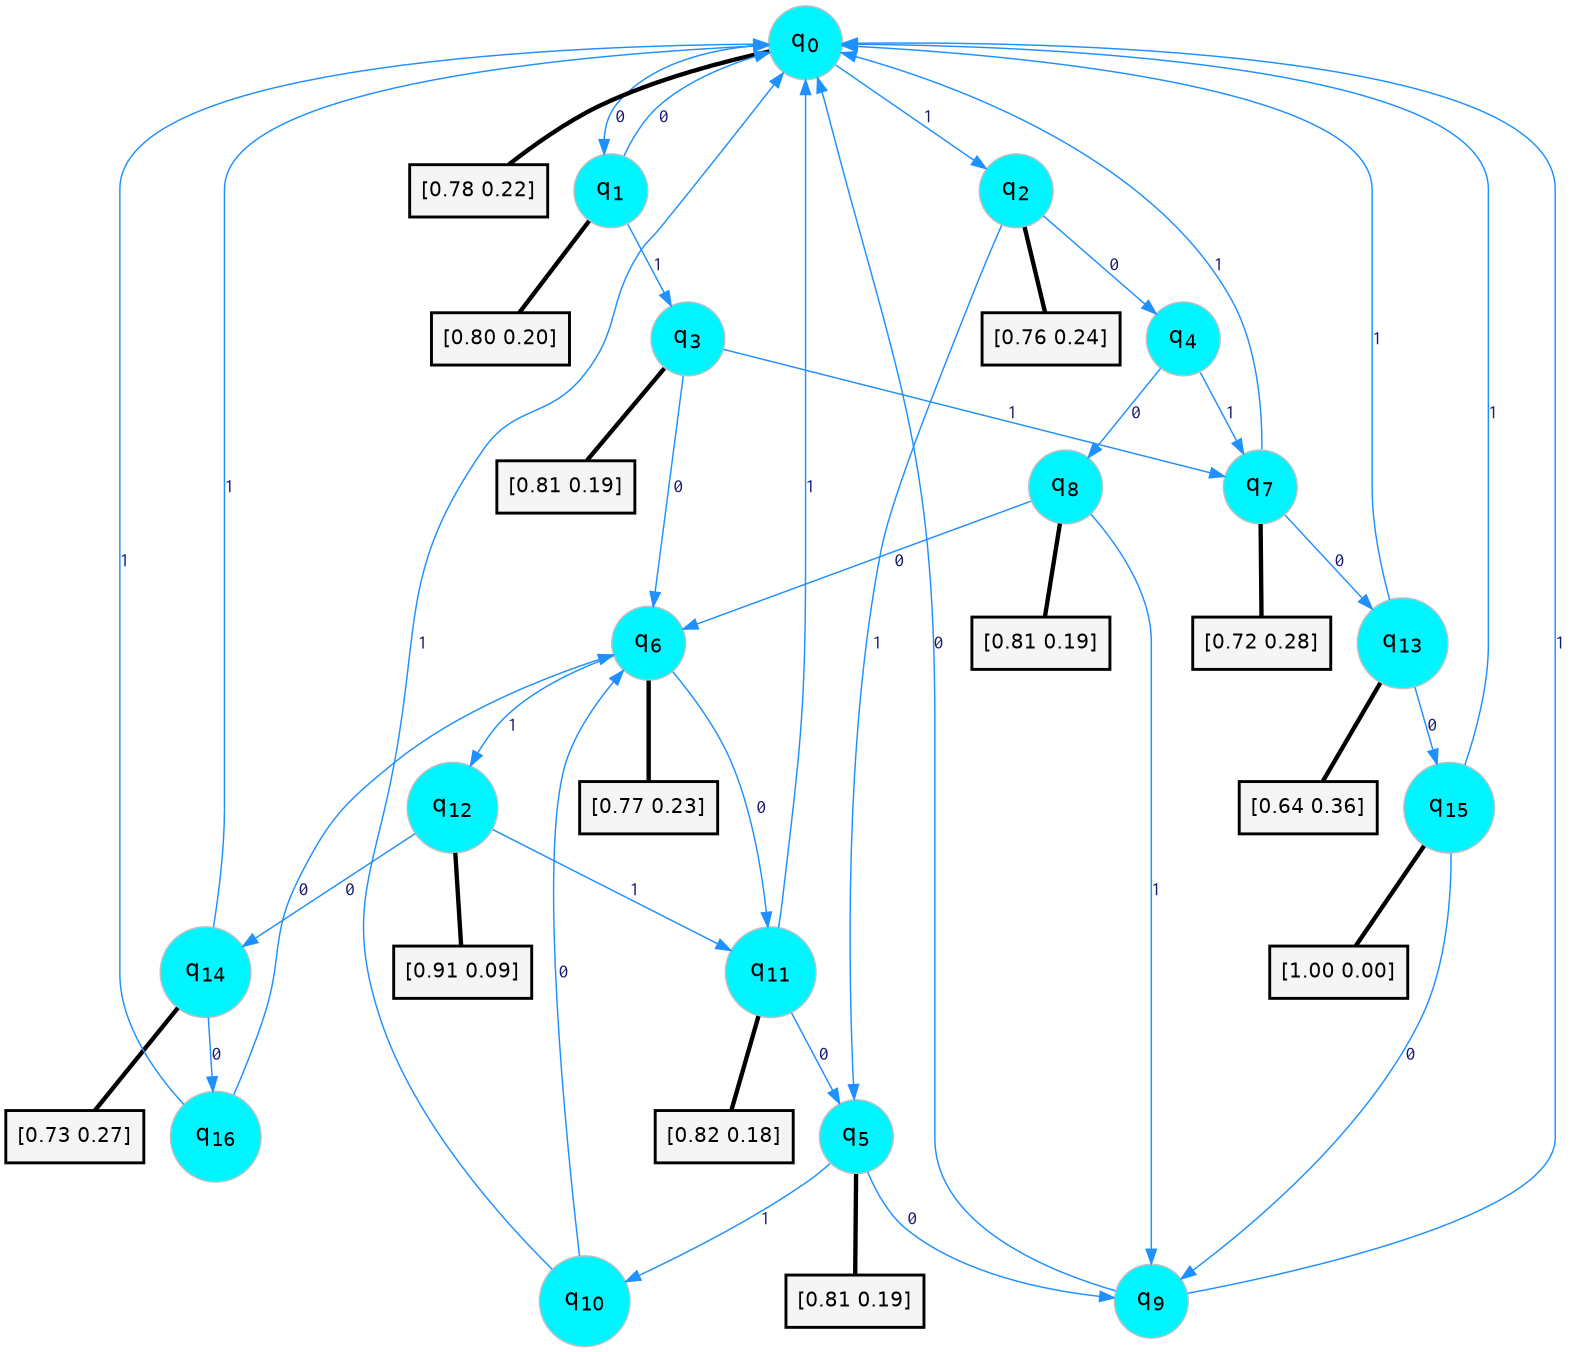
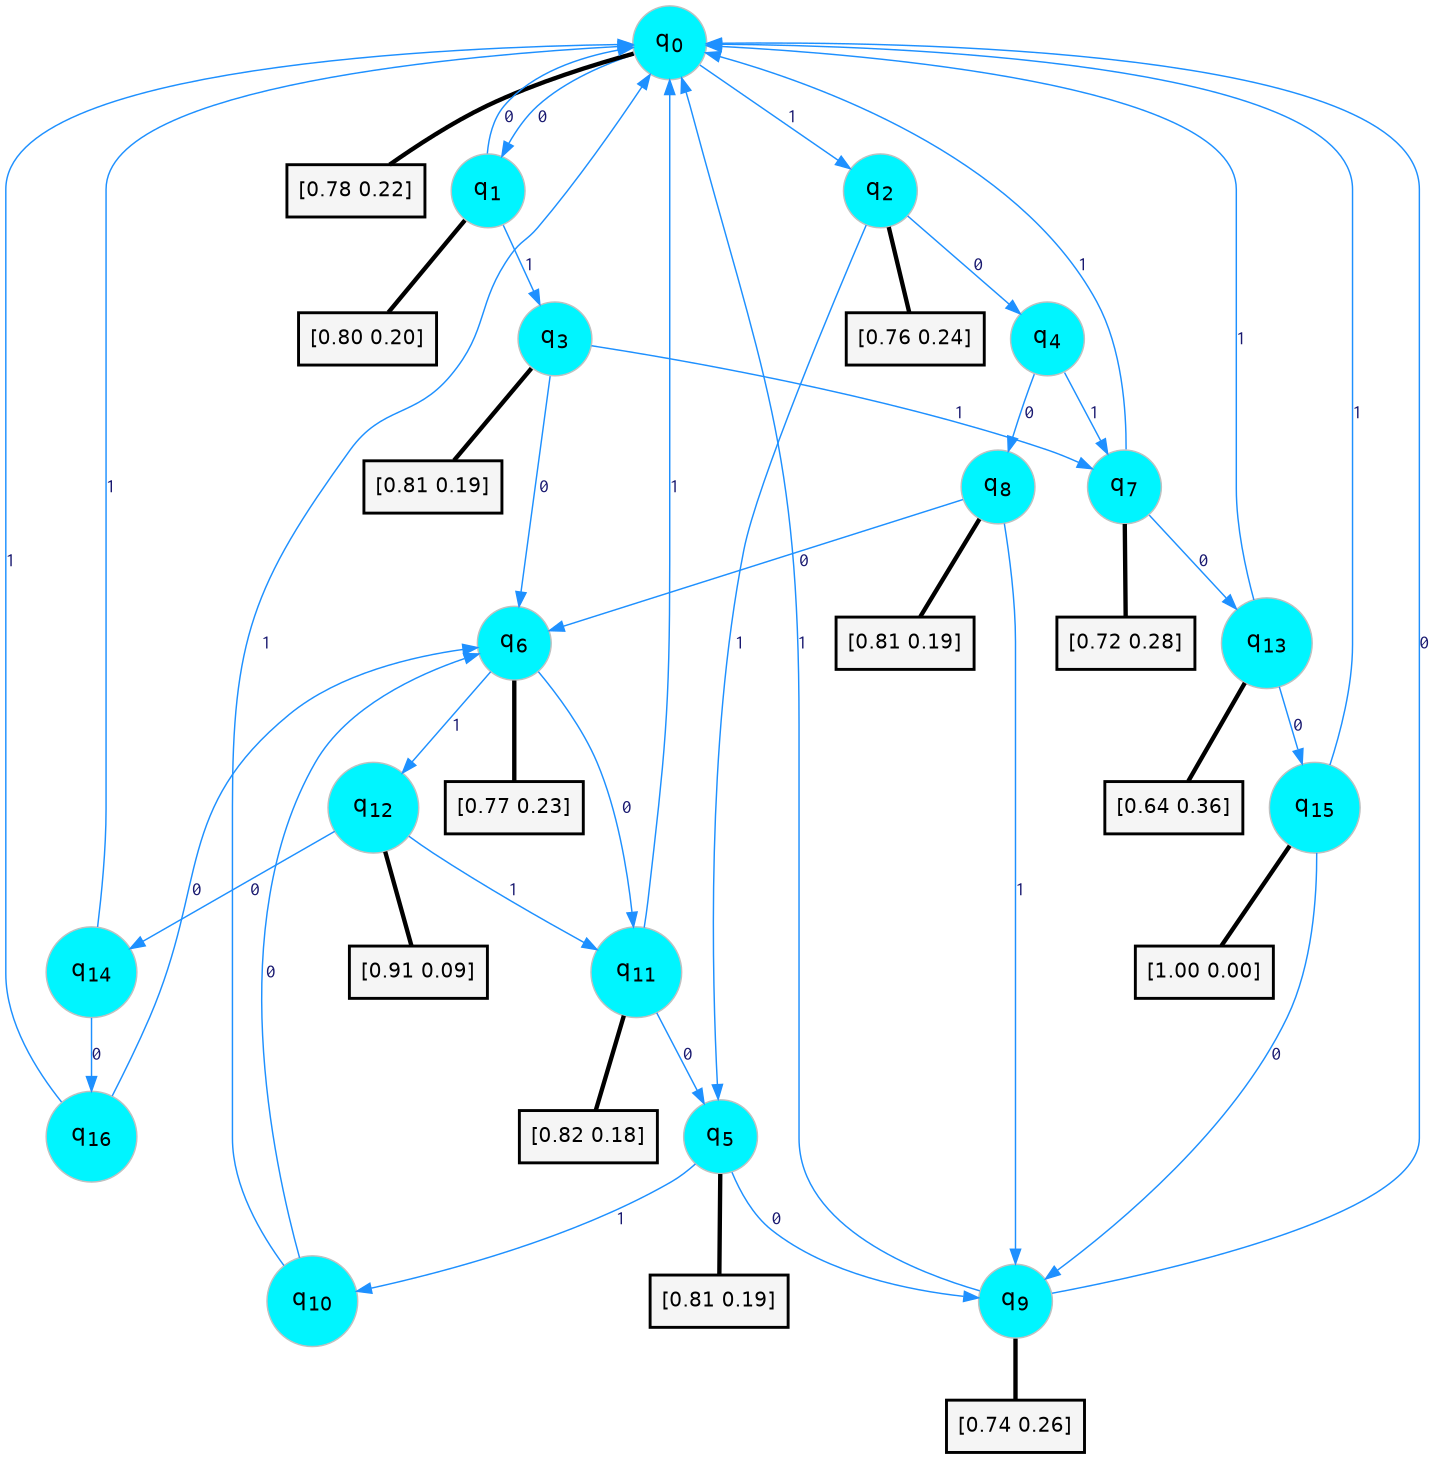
node "[0.73 0.27]": removed
node "[0.74 0.26]": added
